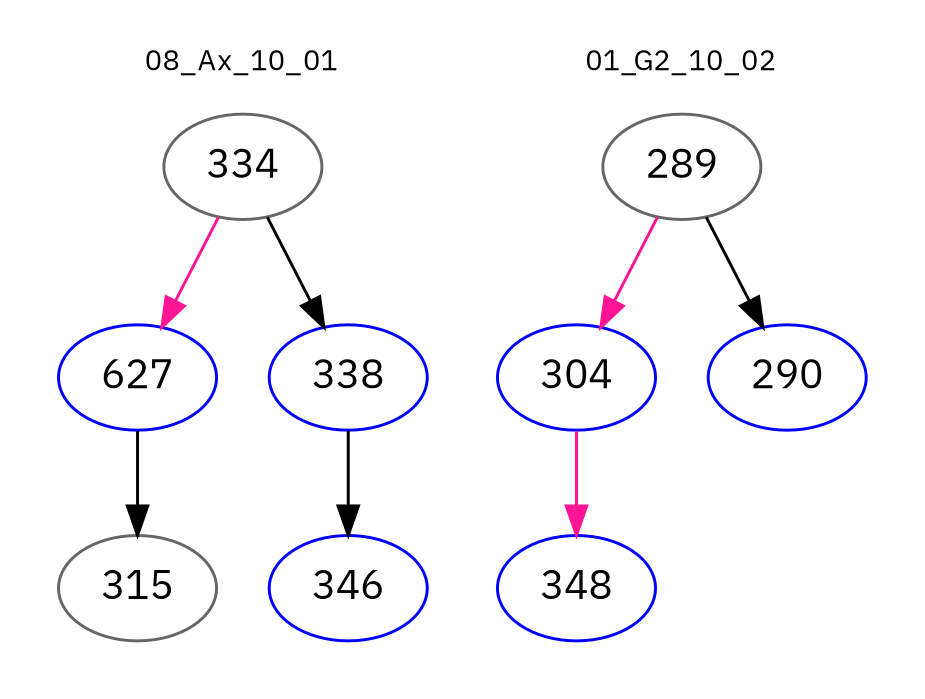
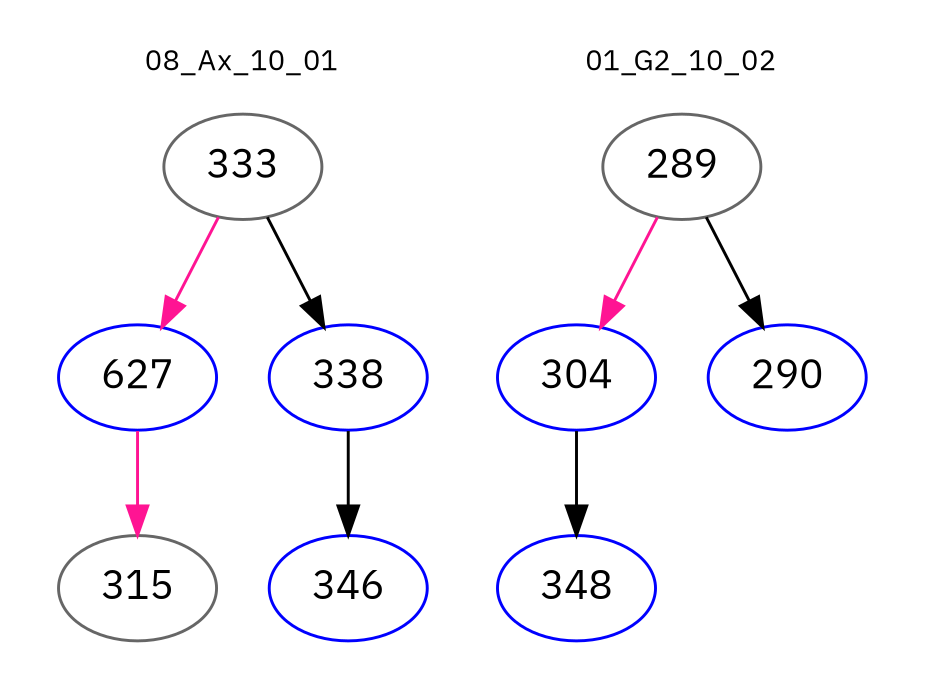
node "334": label "334" -> "333"
edge "627" -> "315": color black -> deeppink
edge "304" -> "348": color deeppink -> black
